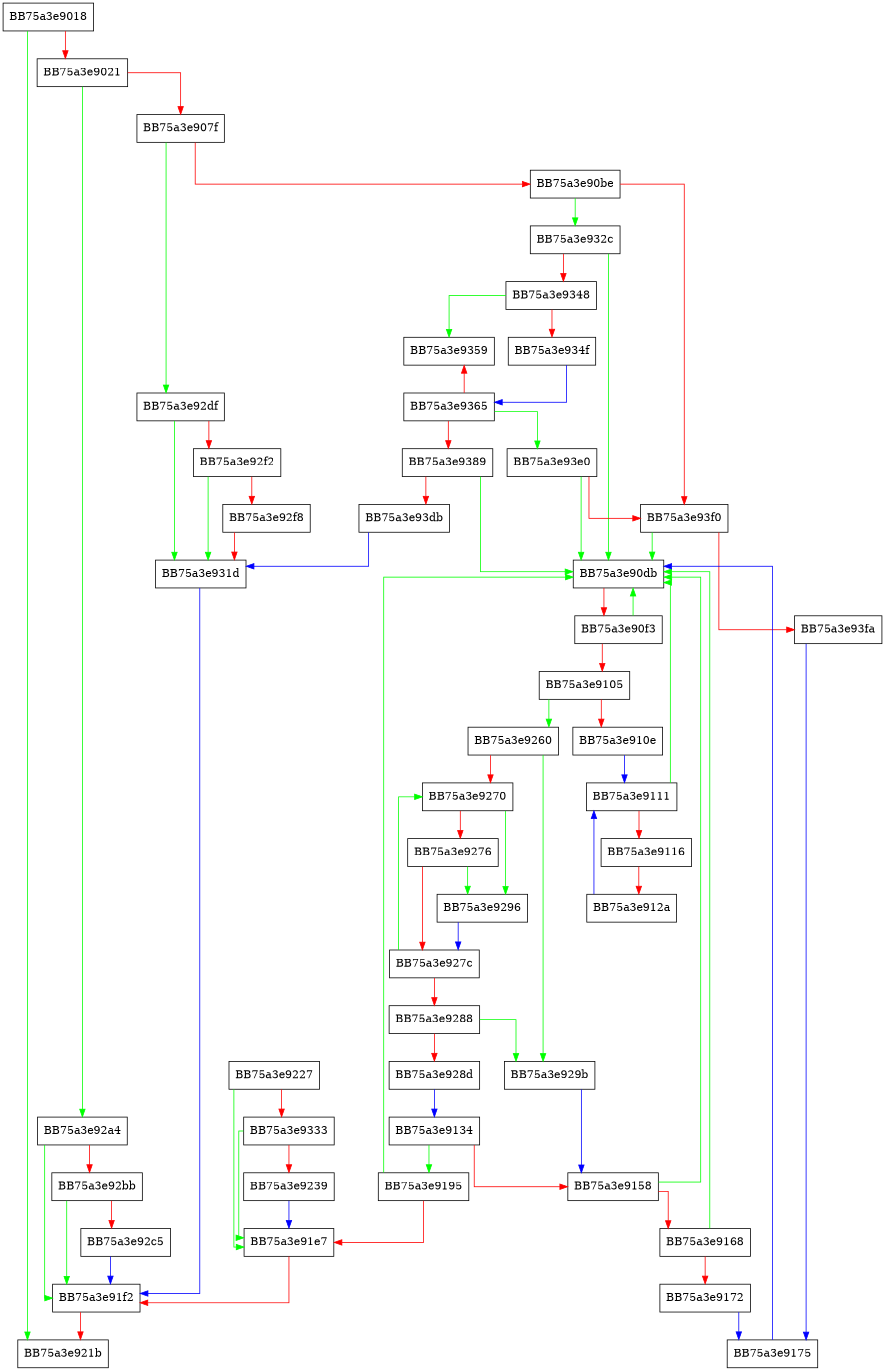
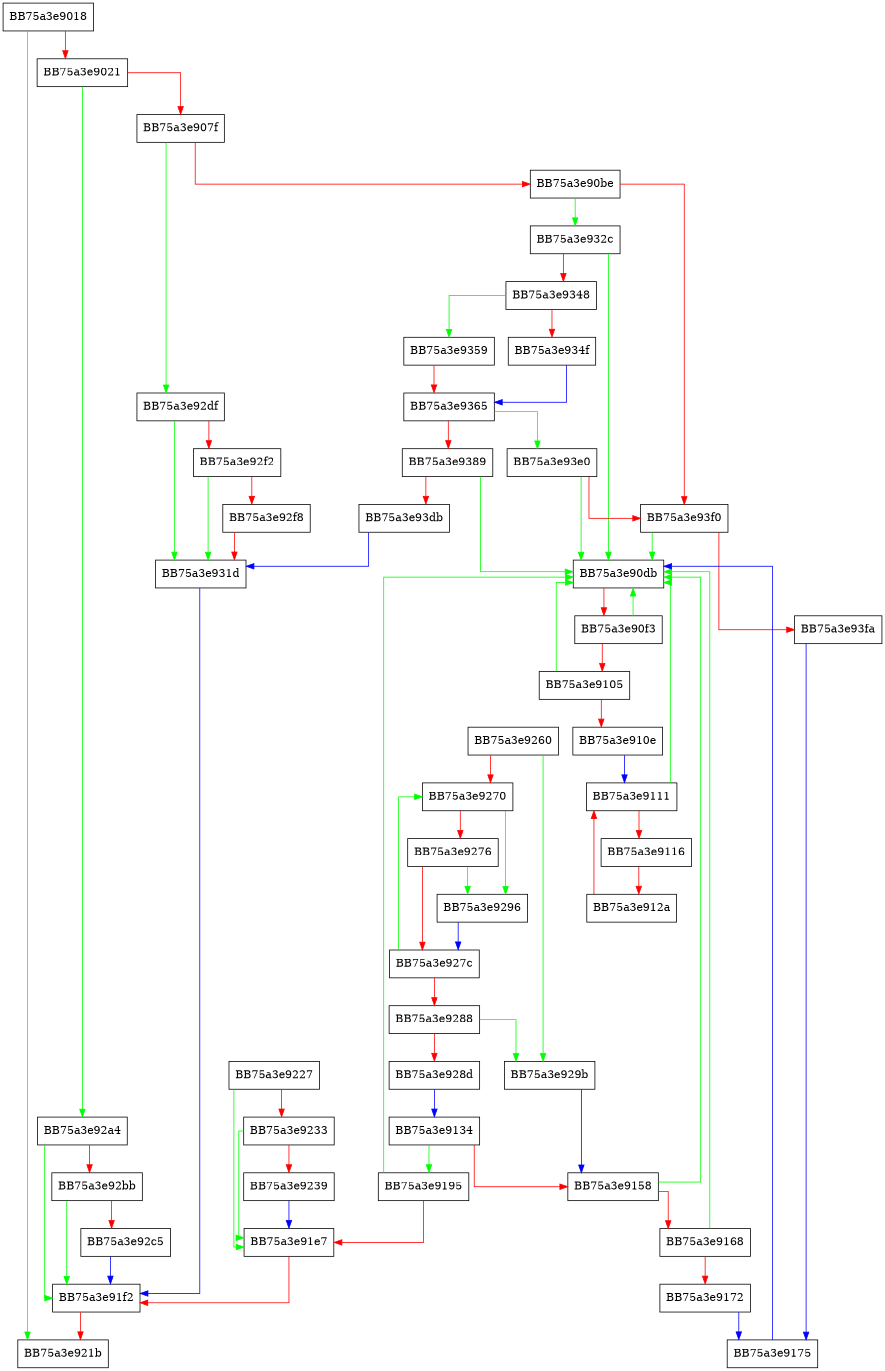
edge "BB75a3e9365" -> "BB75a3e9359": reversed
edge "BB75a3e9105" -> "BB75a3e9260": now "BB75a3e9105" -> "BB75a3e90db"
edge "BB75a3e912a" -> "BB75a3e9111": color blue -> red
node "BB75a3e9333": label "BB75a3e9333" -> "BB75a3e9233"
